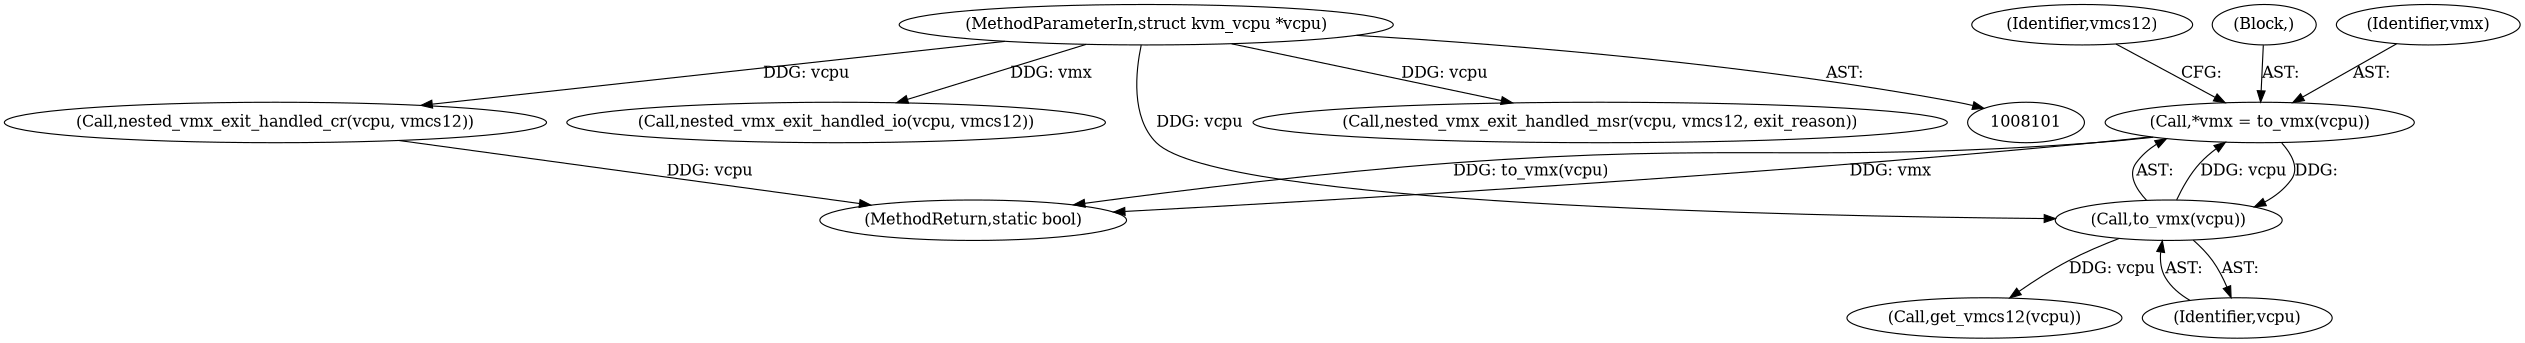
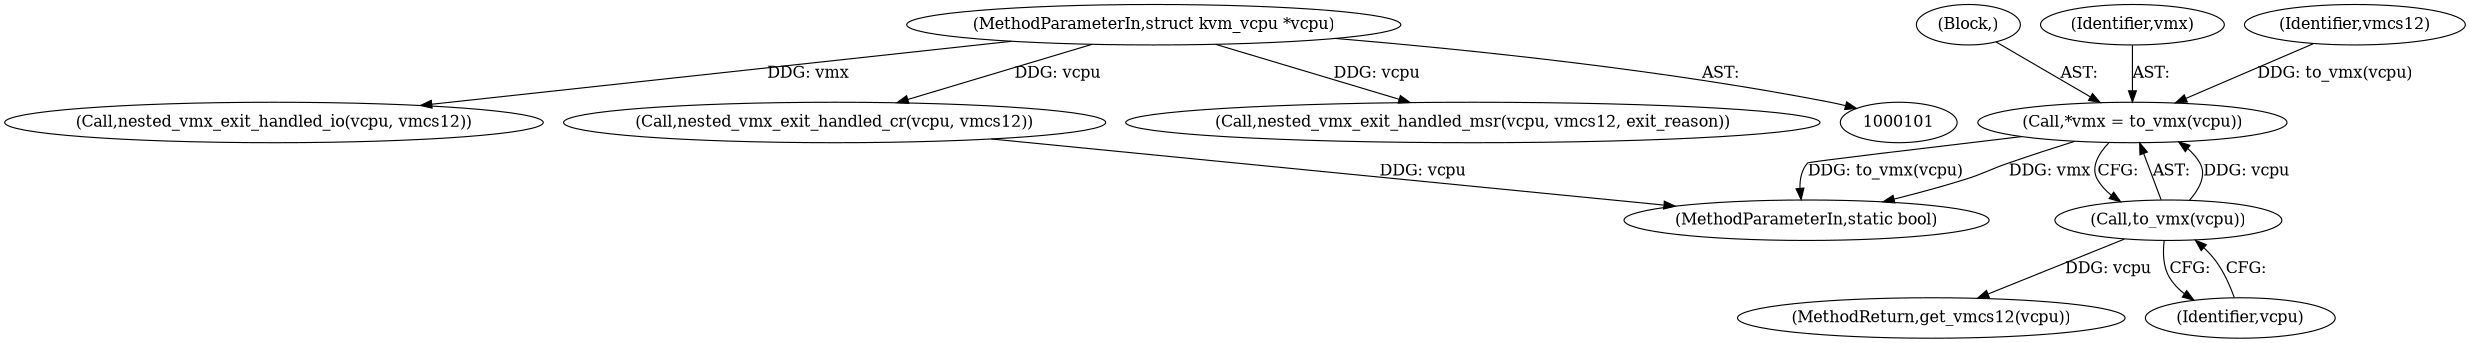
edge "(Identifier,vmcs12)" -> "(Call,*vmx = to_vmx(vcpu))": label "CFG: " -> "DDG: to_vmx(vcpu)"
node "1008101": label "1008101" -> "1000101"
edge "(Call,*vmx = to_vmx(vcpu))" -> "(Call,to_vmx(vcpu))": label "DDG: " -> "CFG: "
edge "(MethodParameterIn,struct kvm_vcpu *vcpu)" -> "(Call,to_vmx(vcpu))": removed, label "DDG: vcpu"
node "(MethodReturn,static bool)": label "(MethodReturn,static bool)" -> "(MethodParameterIn,static bool)"
edge "(Identifier,vcpu)" -> "(Call,to_vmx(vcpu))": label "AST: " -> "CFG: "
edge "(Call,to_vmx(vcpu))" -> "(Identifier,vcpu)": label "AST: " -> "CFG: "
node "(Call,get_vmcs12(vcpu))": label "(Call,get_vmcs12(vcpu))" -> "(MethodReturn,get_vmcs12(vcpu))"
